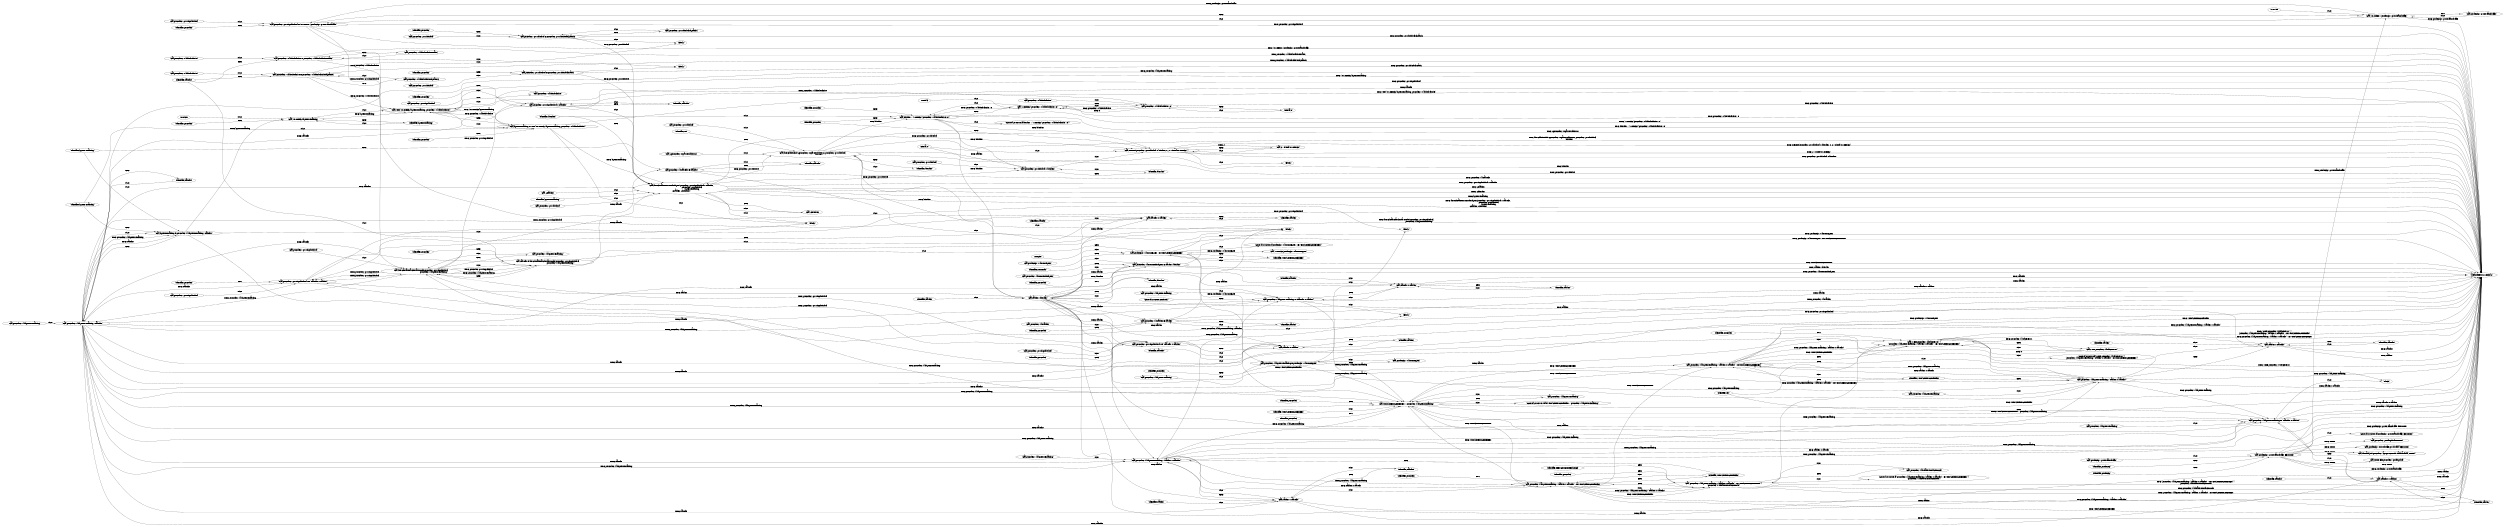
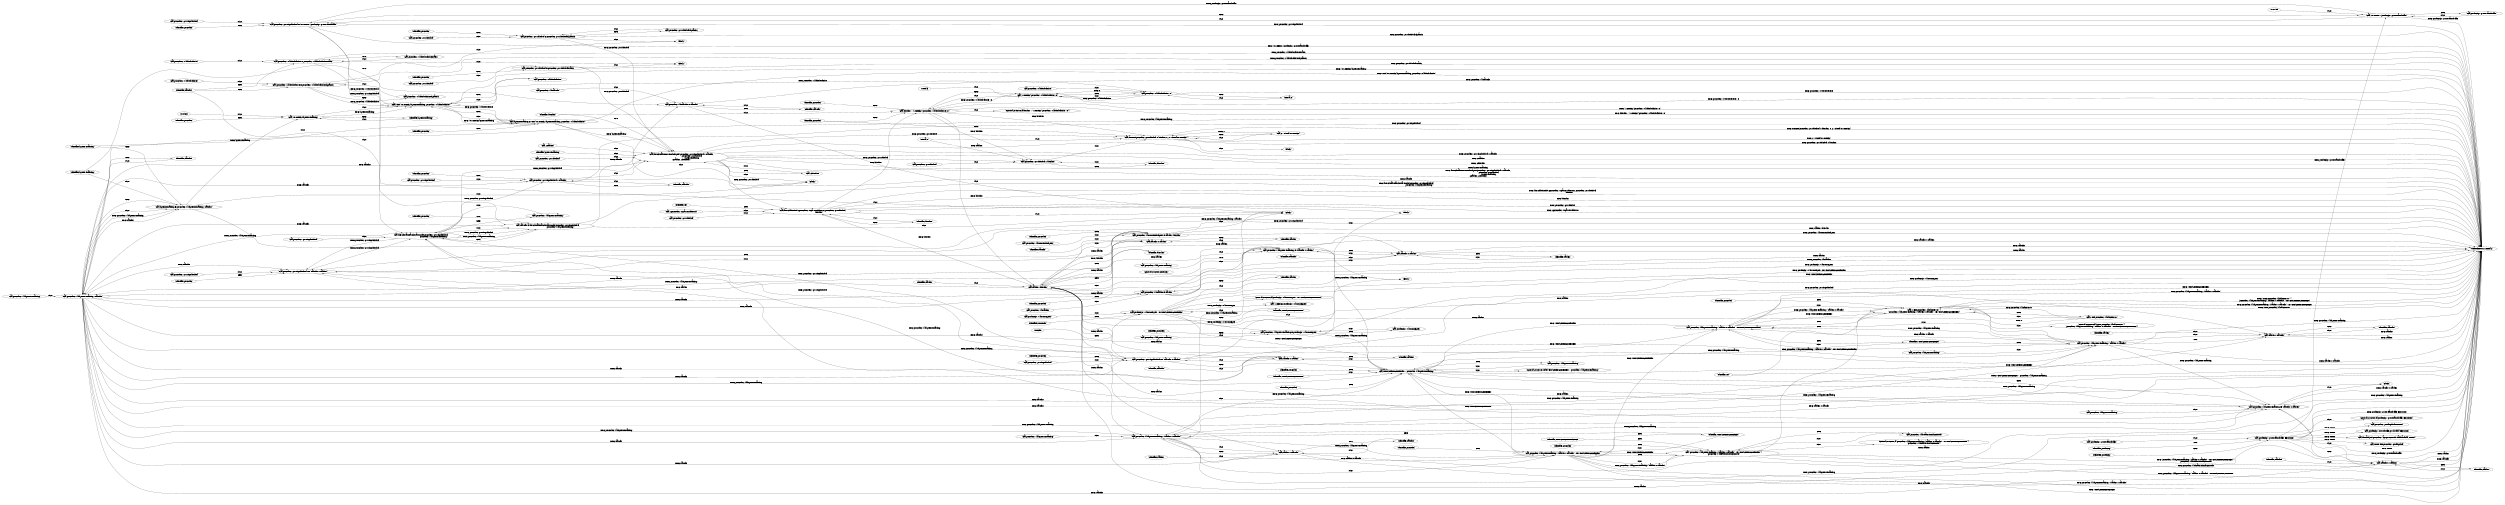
node "(Call,ps_codec->i4_nal_ofst)": added
